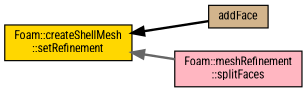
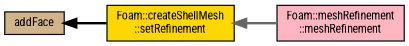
edge "addFace" -> "Foam::createShellMesh ::setRefinement": reversed
node "Foam::meshRefinement ::splitFaces": label "Foam::meshRefinement ::splitFaces" -> "Foam::meshRefinement ::meshRefinement"
